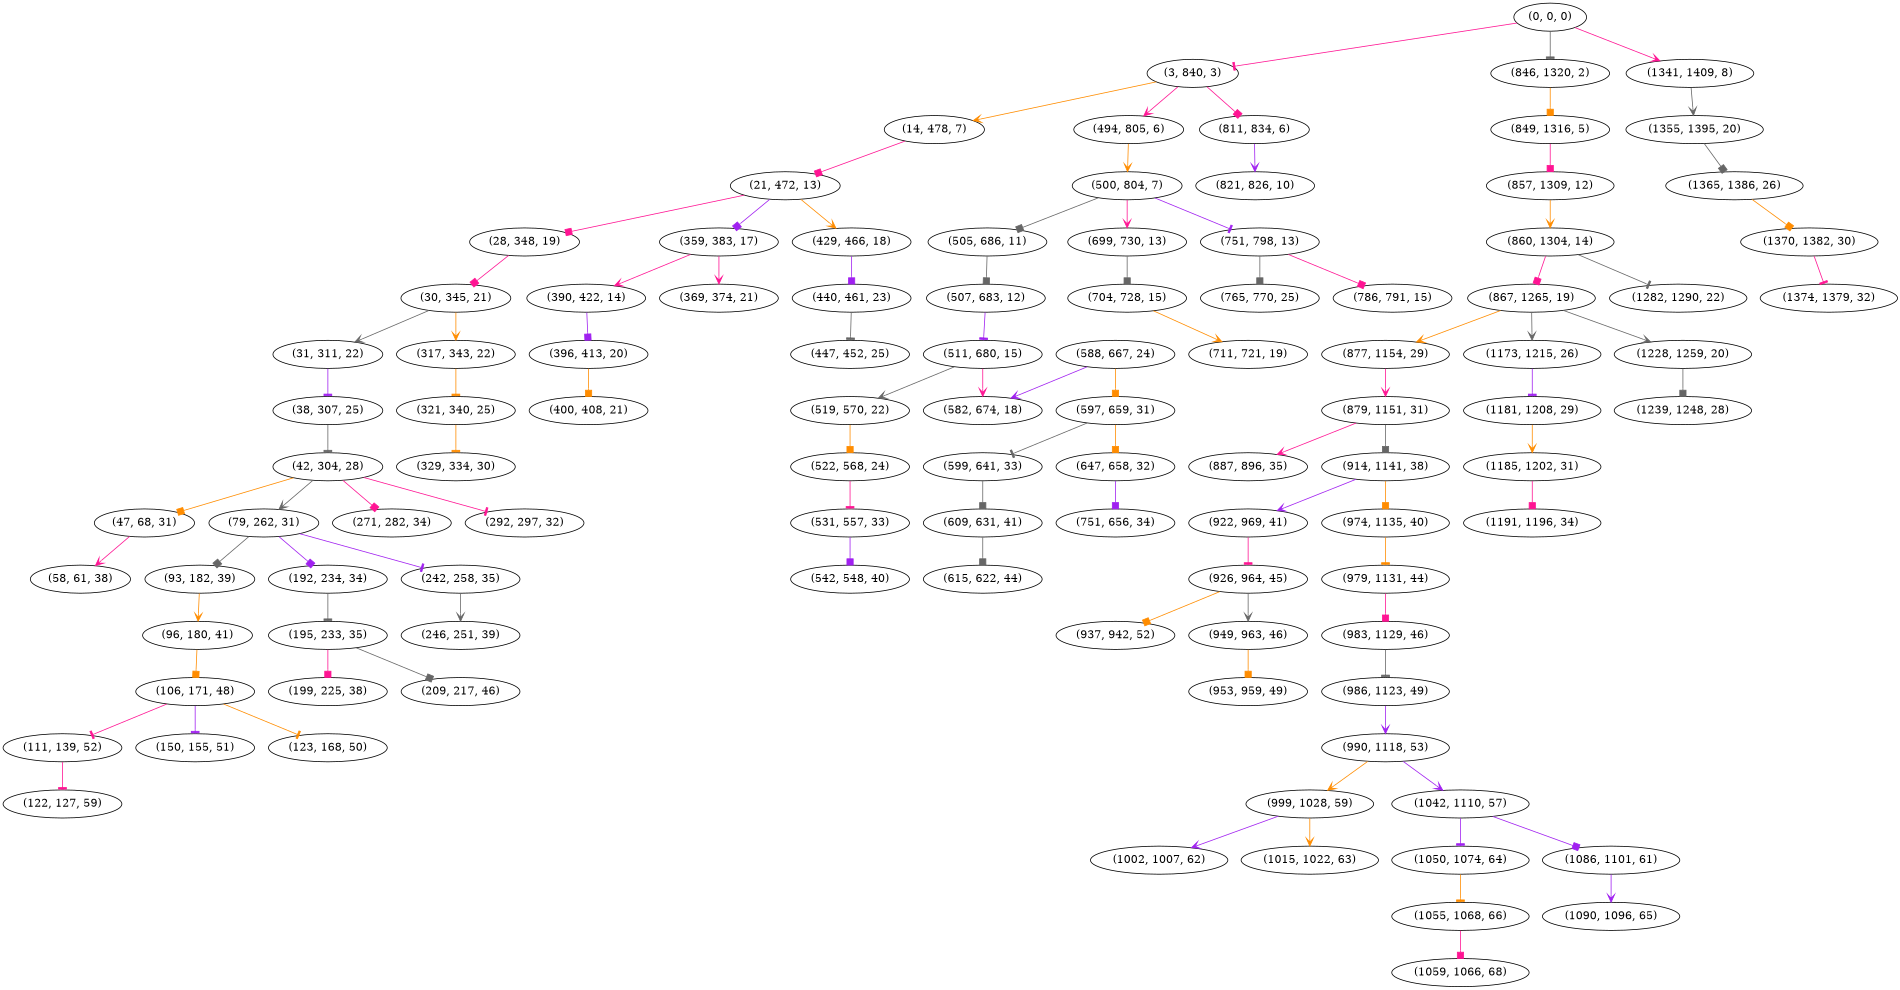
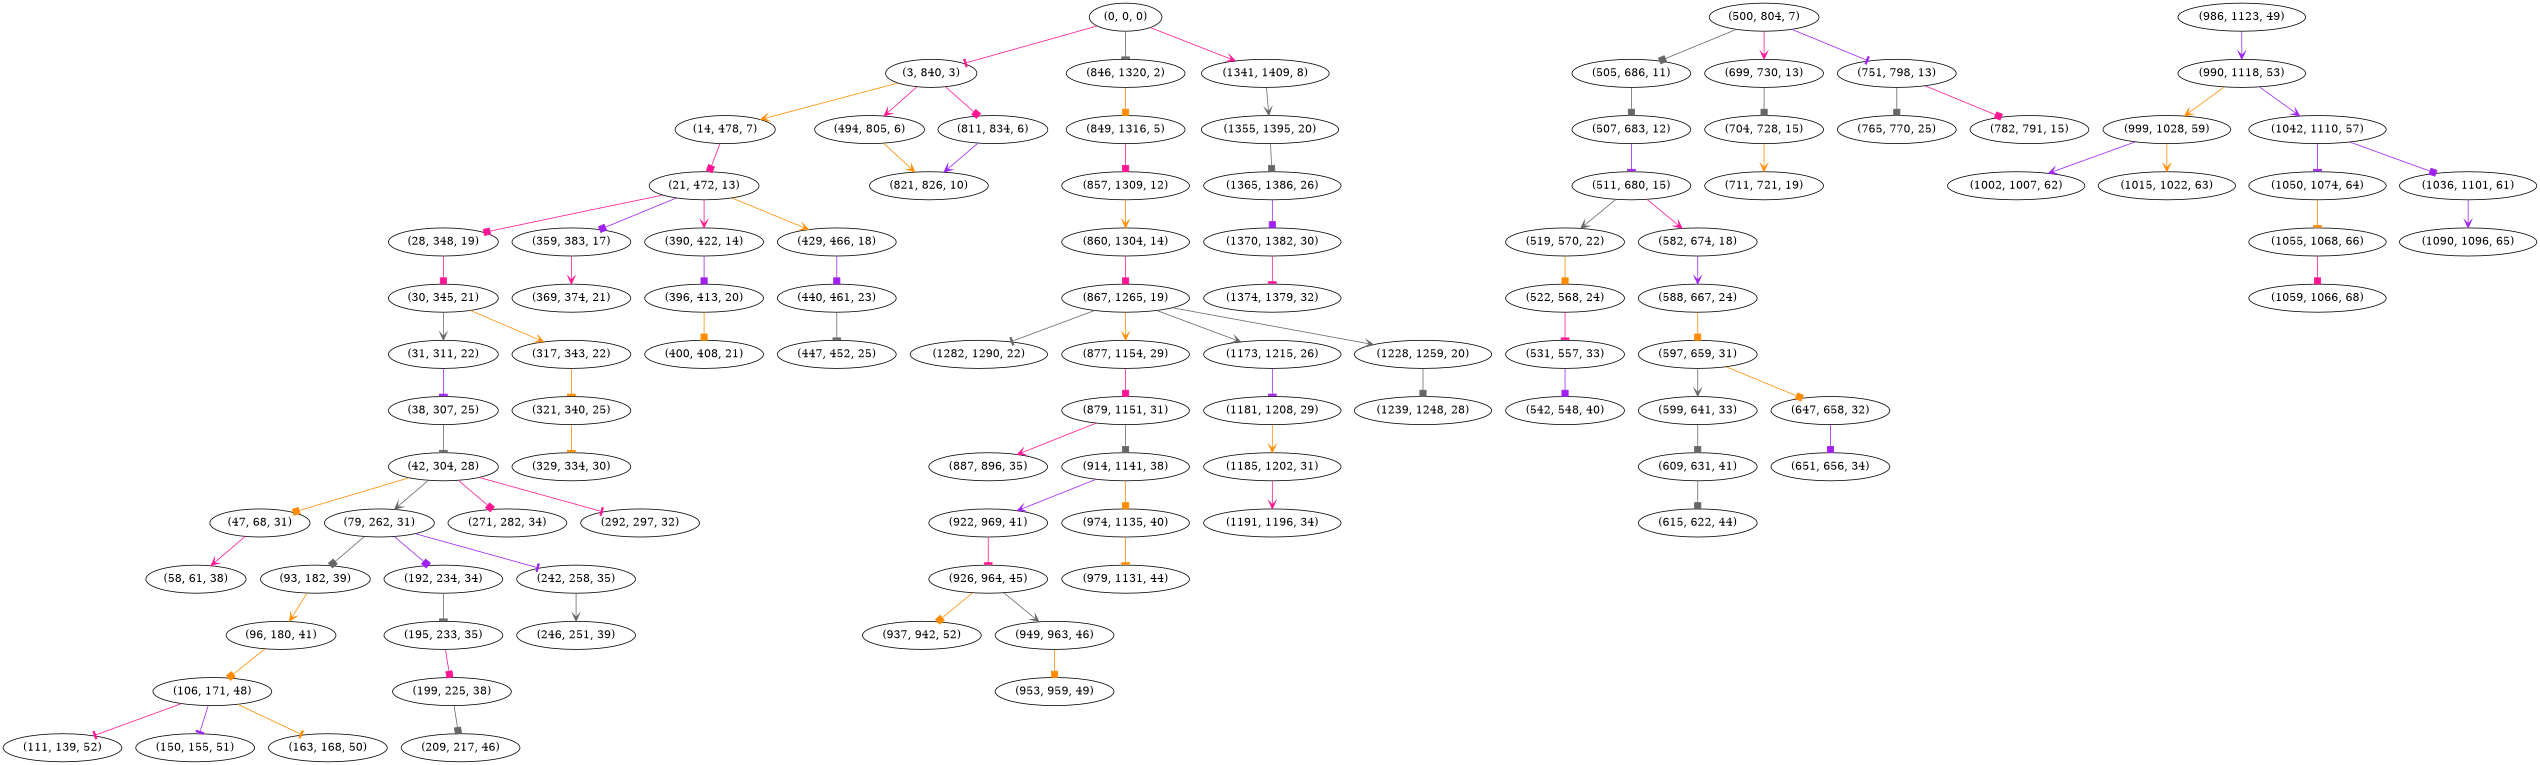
edge "(494, 805, 6)" -> "(500, 804, 7)": now "(494, 805, 6)" -> "(821, 826, 10)"
edge "(1365, 1386, 26)" -> "(1370, 1382, 30)": color darkorange -> purple
edge "(359, 383, 17)" -> "(390, 422, 14)": now "(21, 472, 13)" -> "(390, 422, 14)"
edge "(860, 1304, 14)" -> "(1282, 1290, 22)": now "(867, 1265, 19)" -> "(1282, 1290, 22)"
node "(786, 791, 15)": label "(786, 791, 15)" -> "(782, 791, 15)"
edge "(877, 1154, 29)" -> "(879, 1151, 31)": arrowhead vee -> box
edge "(588, 667, 24)" -> "(582, 674, 18)": reversed
edge "(597, 659, 31)" -> "(599, 641, 33)": arrowhead tee -> vee
edge "(1185, 1202, 31)" -> "(1191, 1196, 34)": arrowhead box -> vee
node "(751, 656, 34)": label "(751, 656, 34)" -> "(651, 656, 34)"
node "(983, 1129, 46)": removed
edge "(195, 233, 35)" -> "(209, 217, 46)": now "(199, 225, 38)" -> "(209, 217, 46)"
node "(123, 168, 50)": label "(123, 168, 50)" -> "(163, 168, 50)"
node "(122, 127, 59)": removed
node "(1086, 1101, 61)": label "(1086, 1101, 61)" -> "(1036, 1101, 61)"
